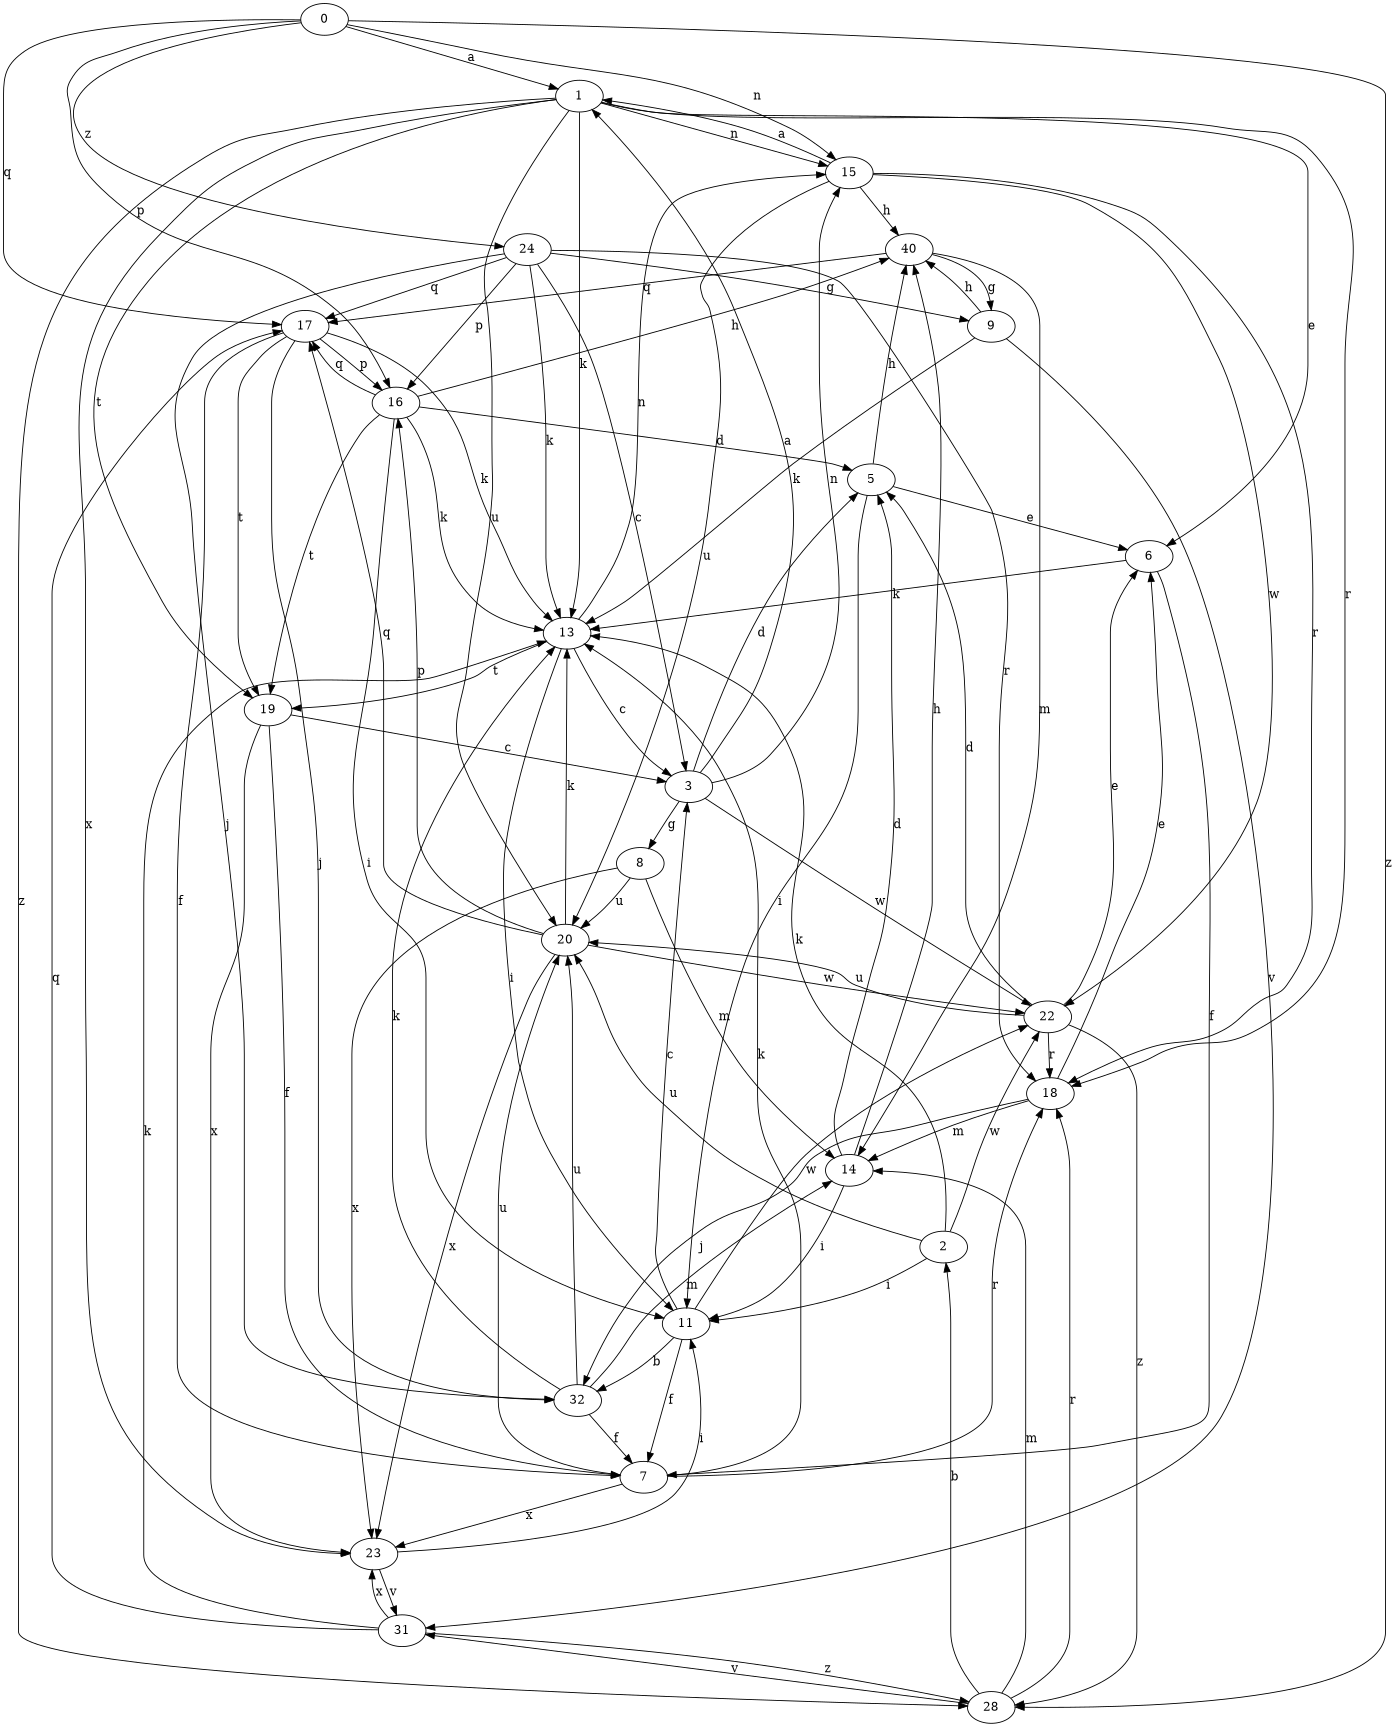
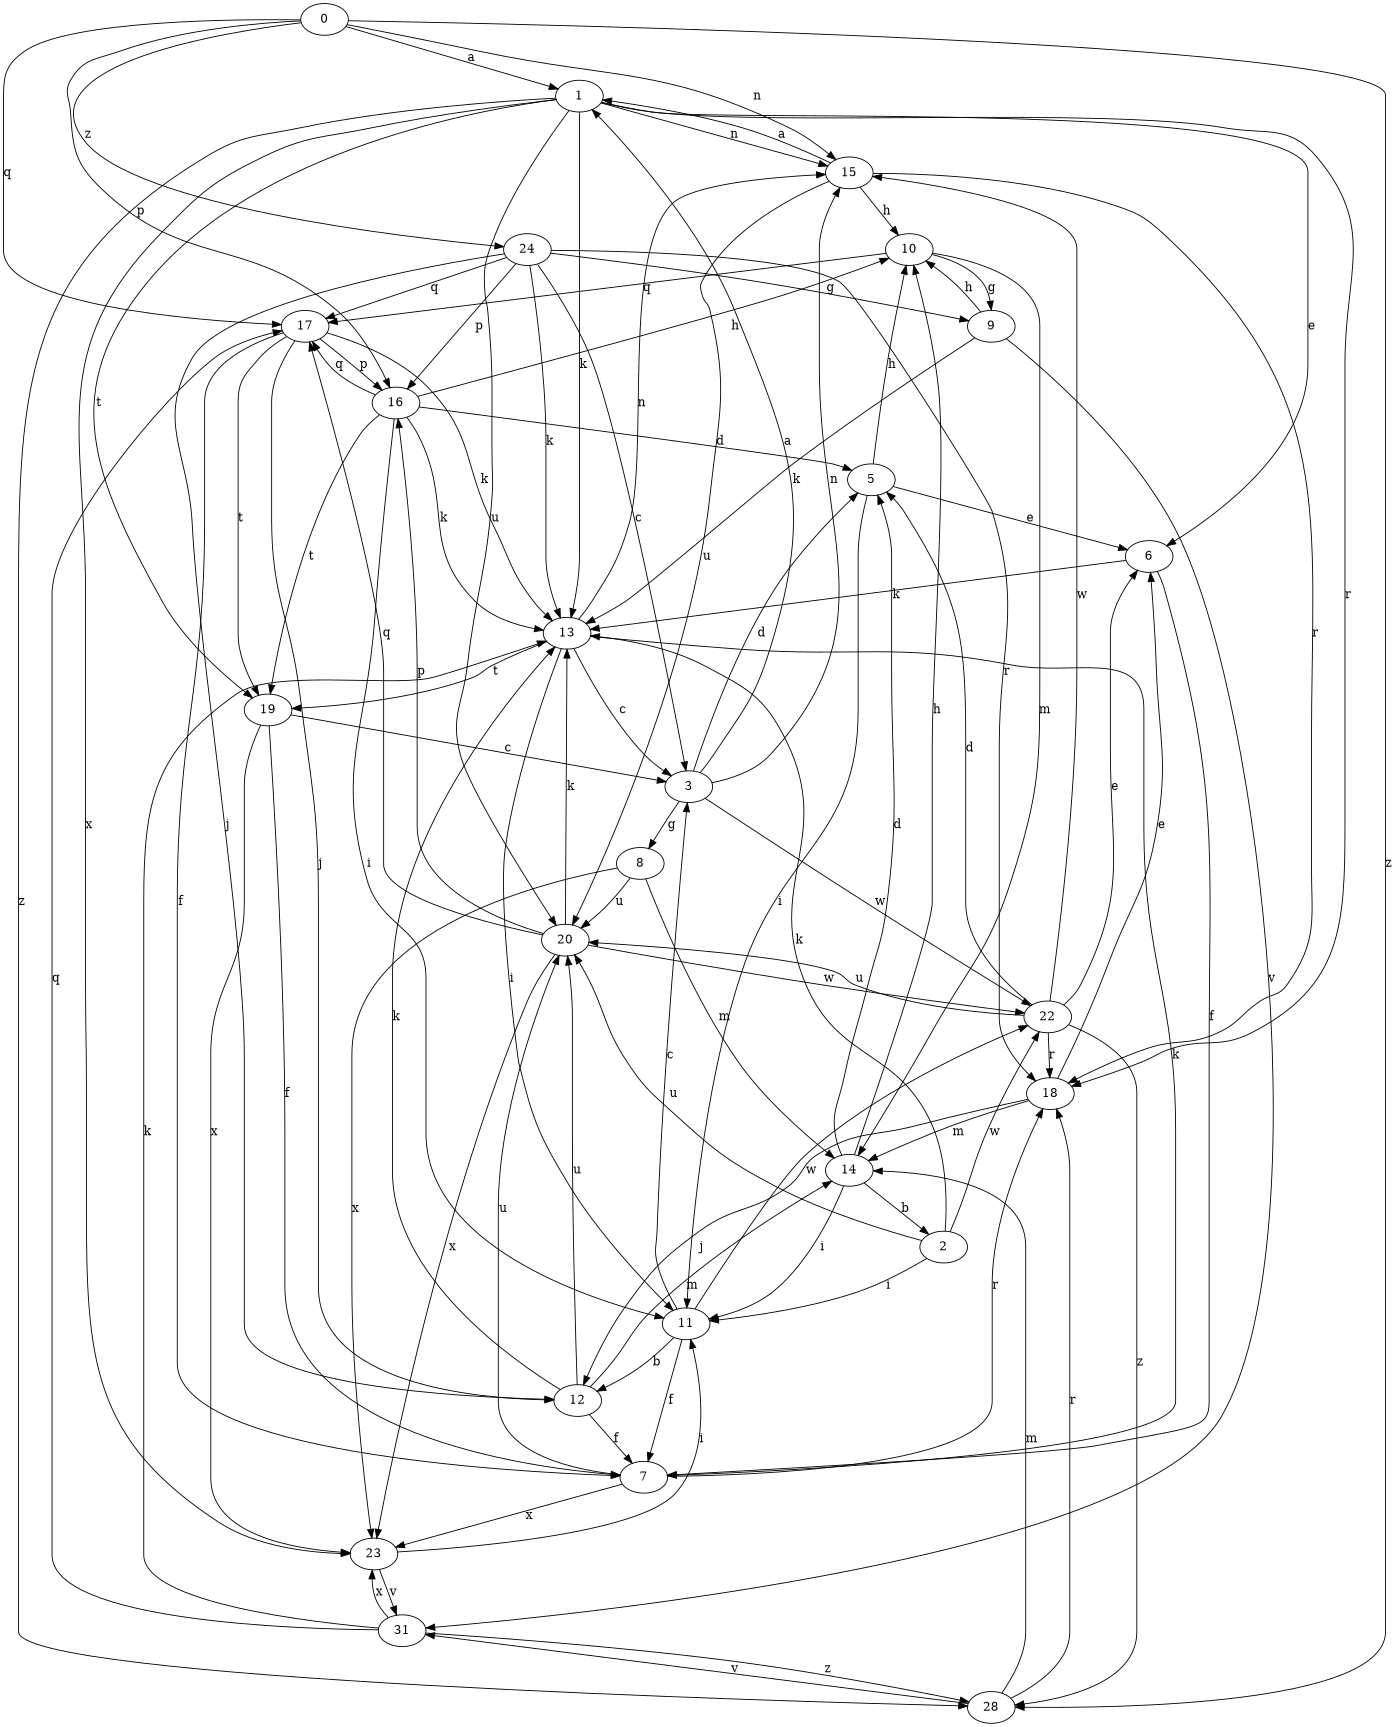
node "40": label "40" -> "10"
edge "15" -> "22": reversed
edge "7" -> "13": reversed
node "32": label "32" -> "12"
edge "28" -> "2": now "14" -> "2"
